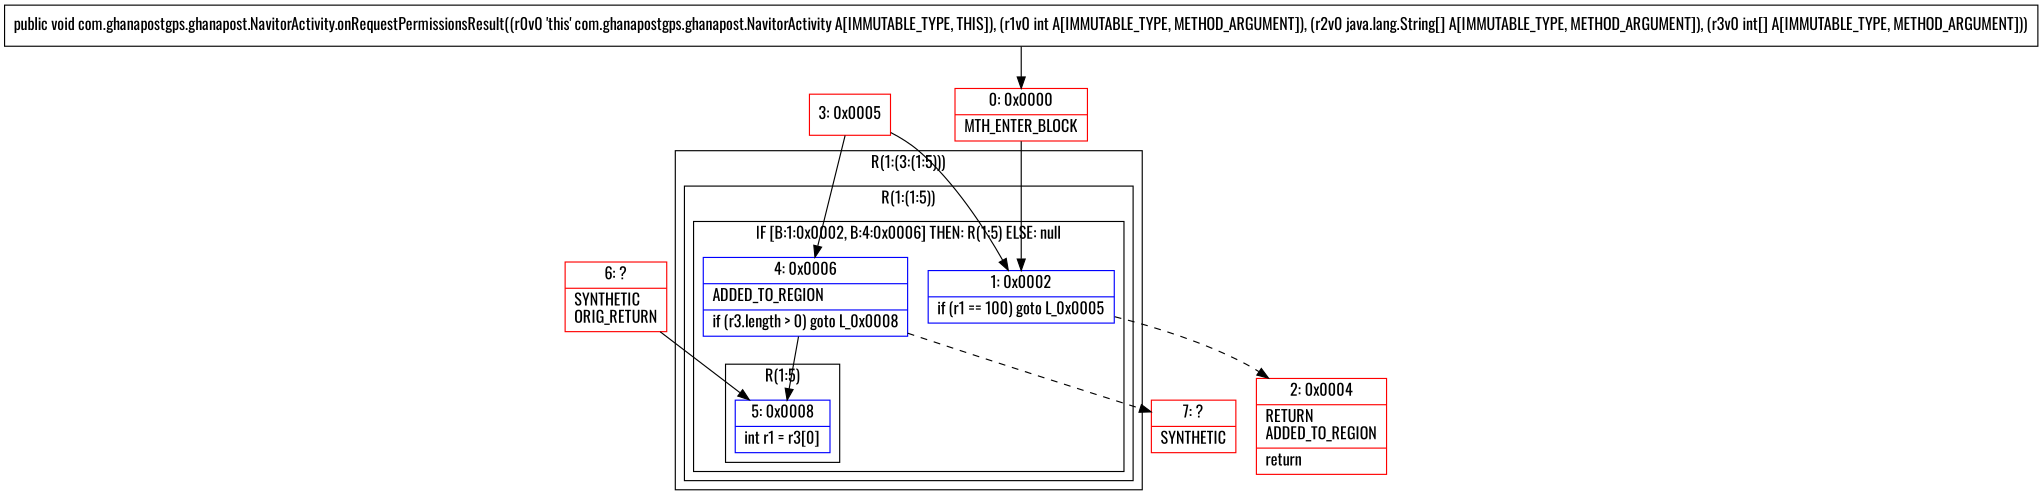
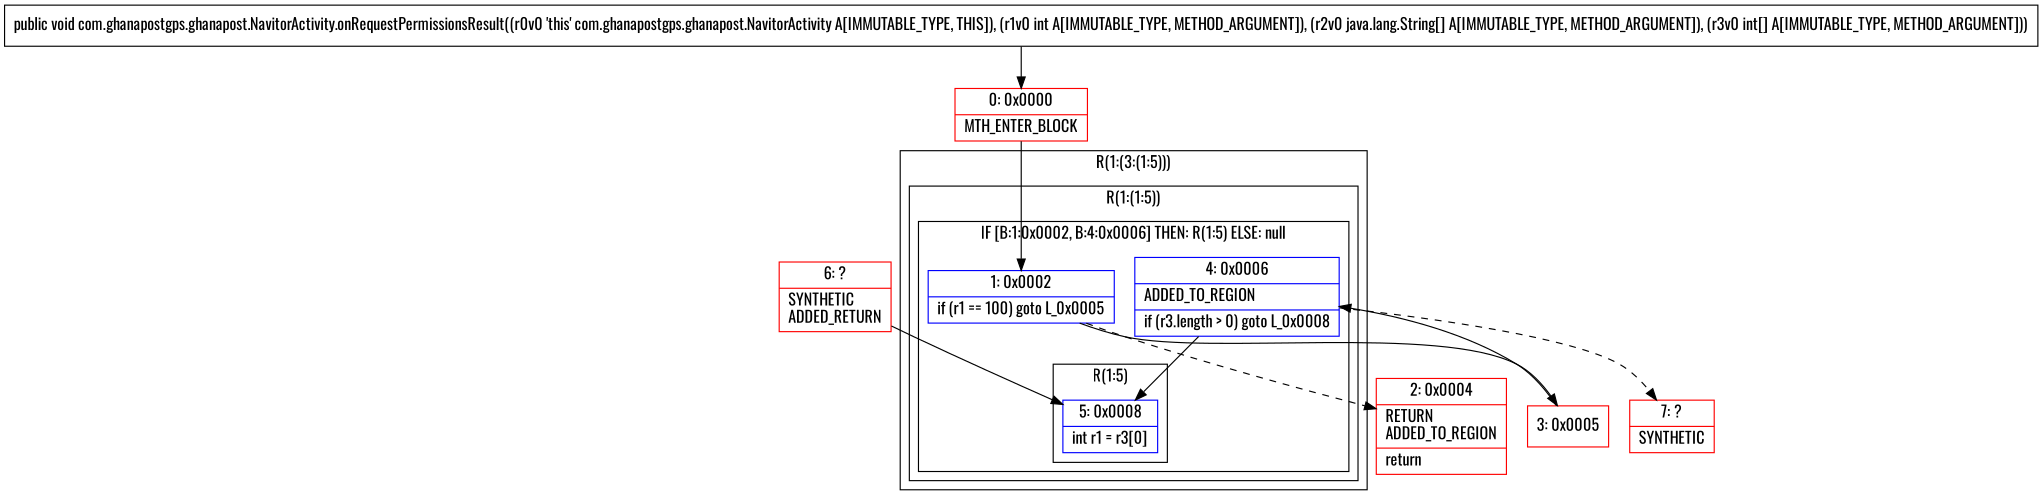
edge "3: 0x0005" -> "1: 0x0002": reversed
node "6: ?": text "ORIG_RETURN" -> "ADDED_RETURN"
